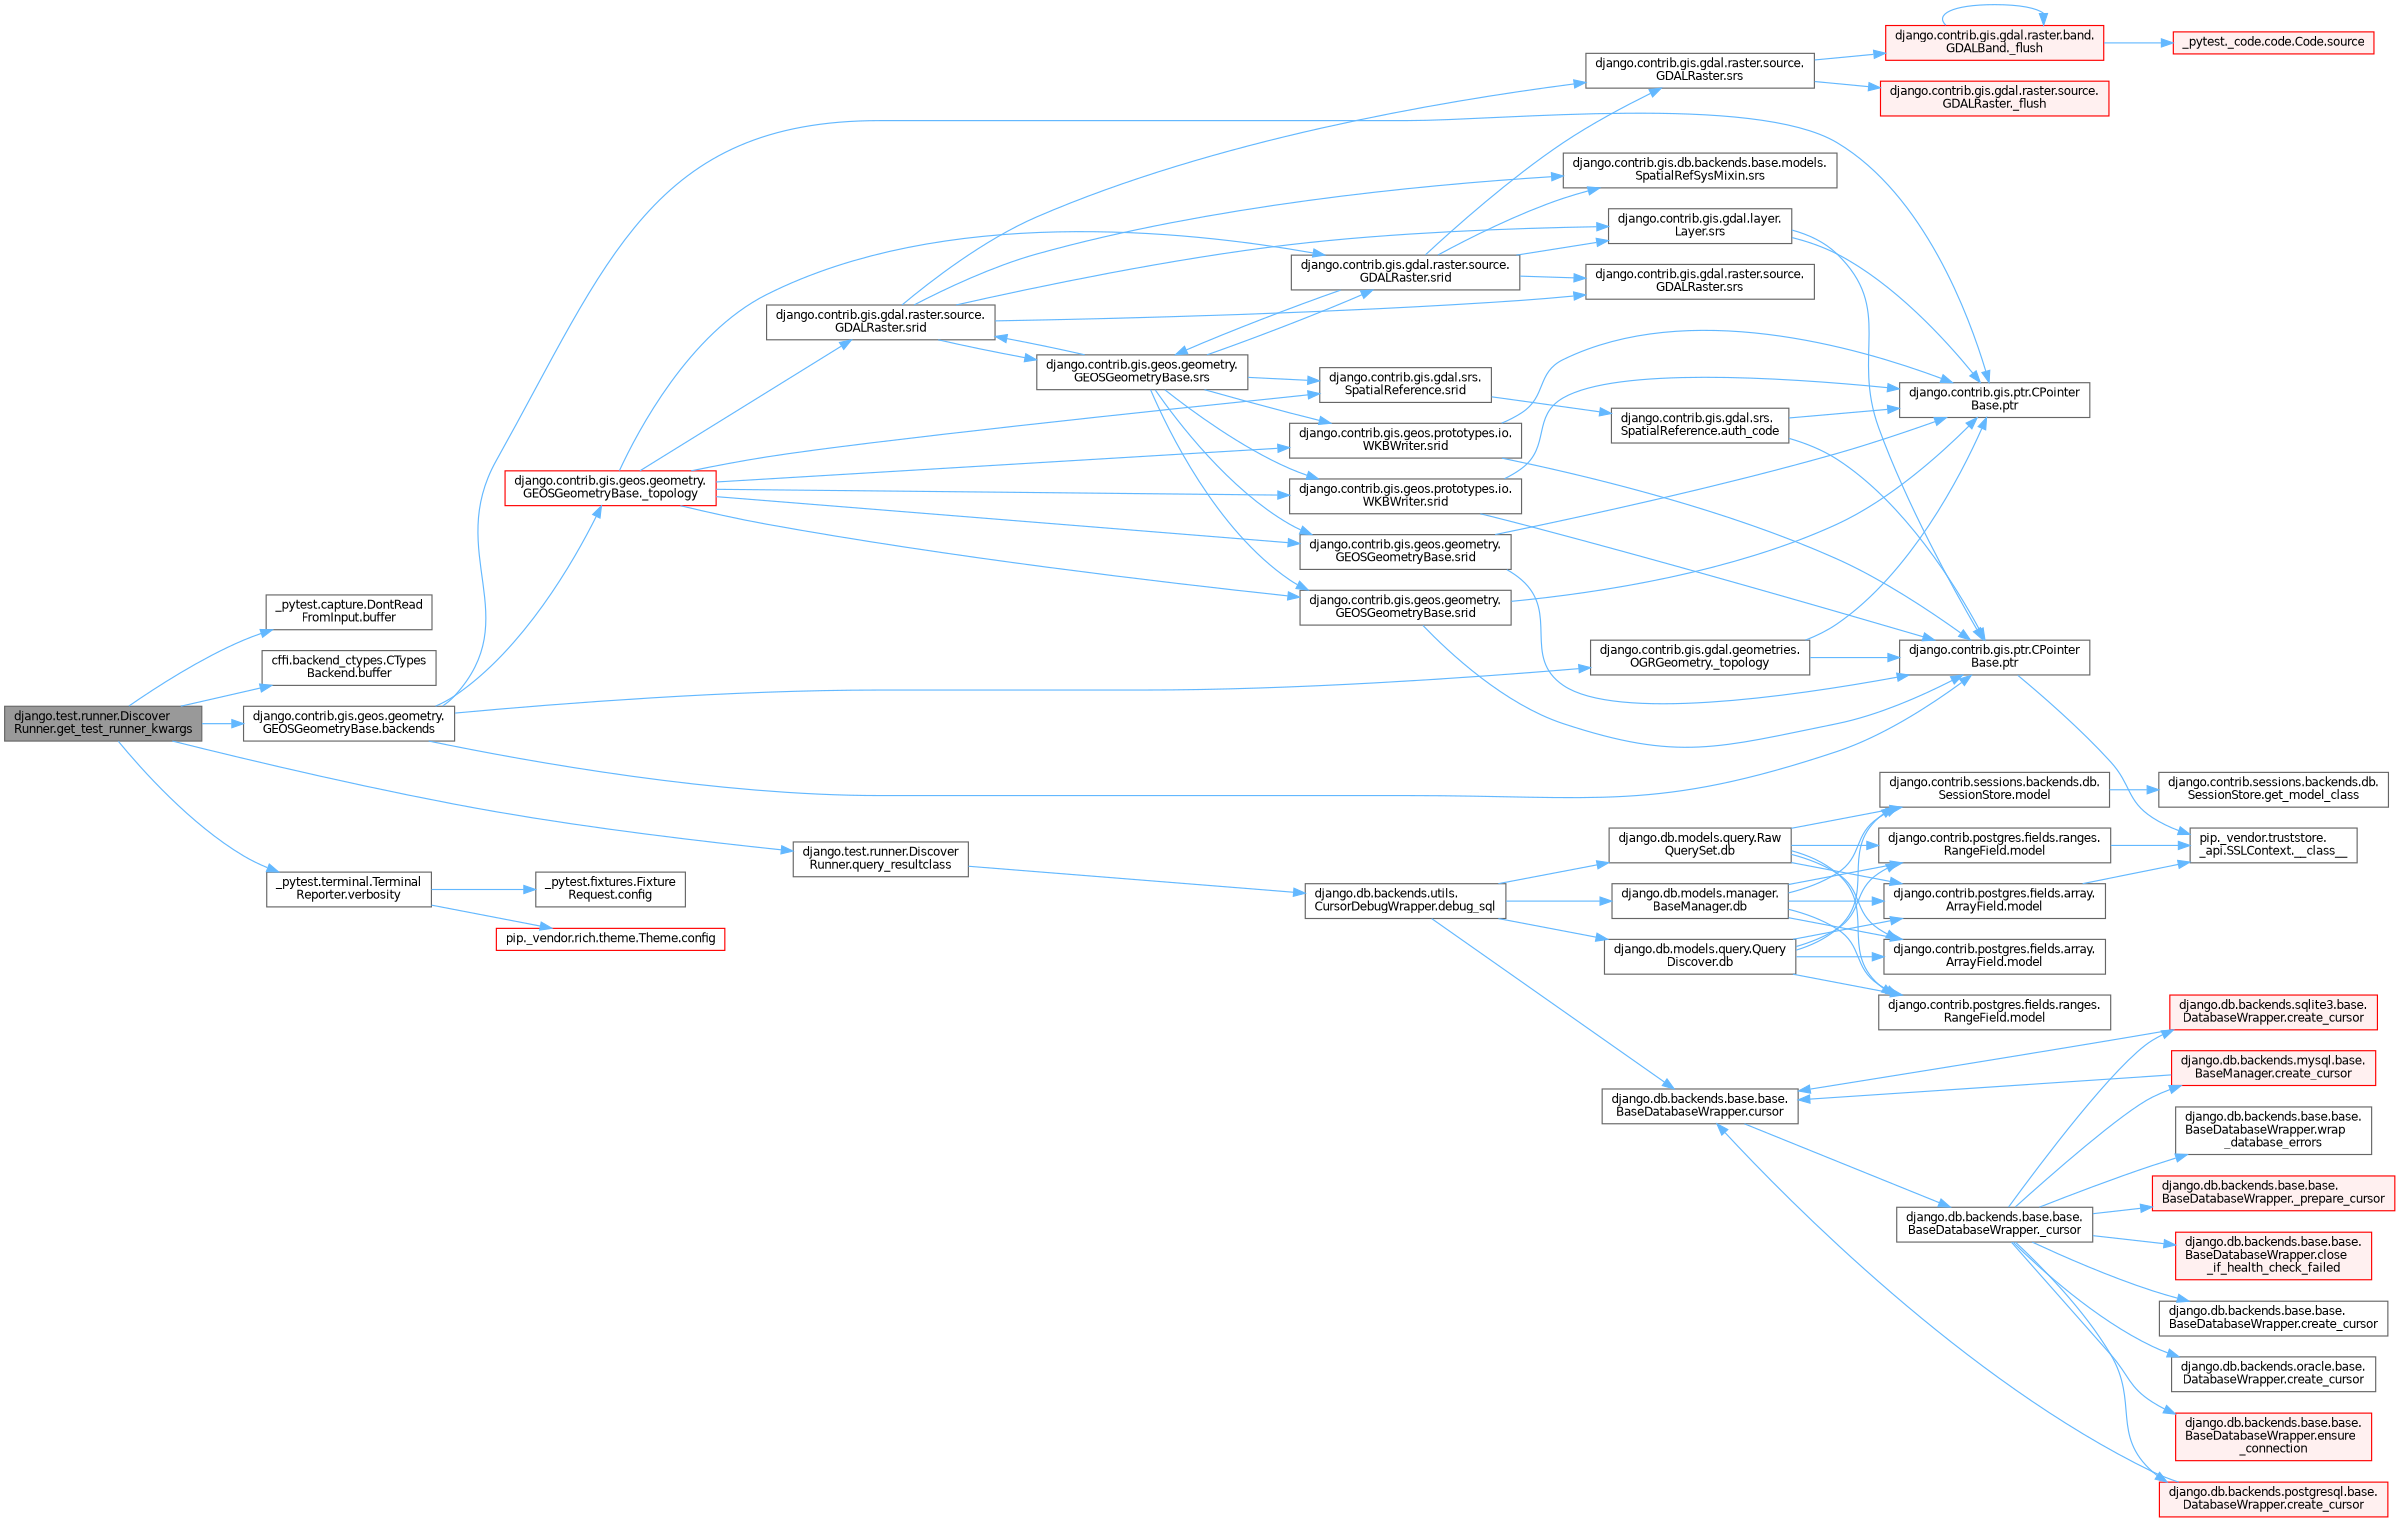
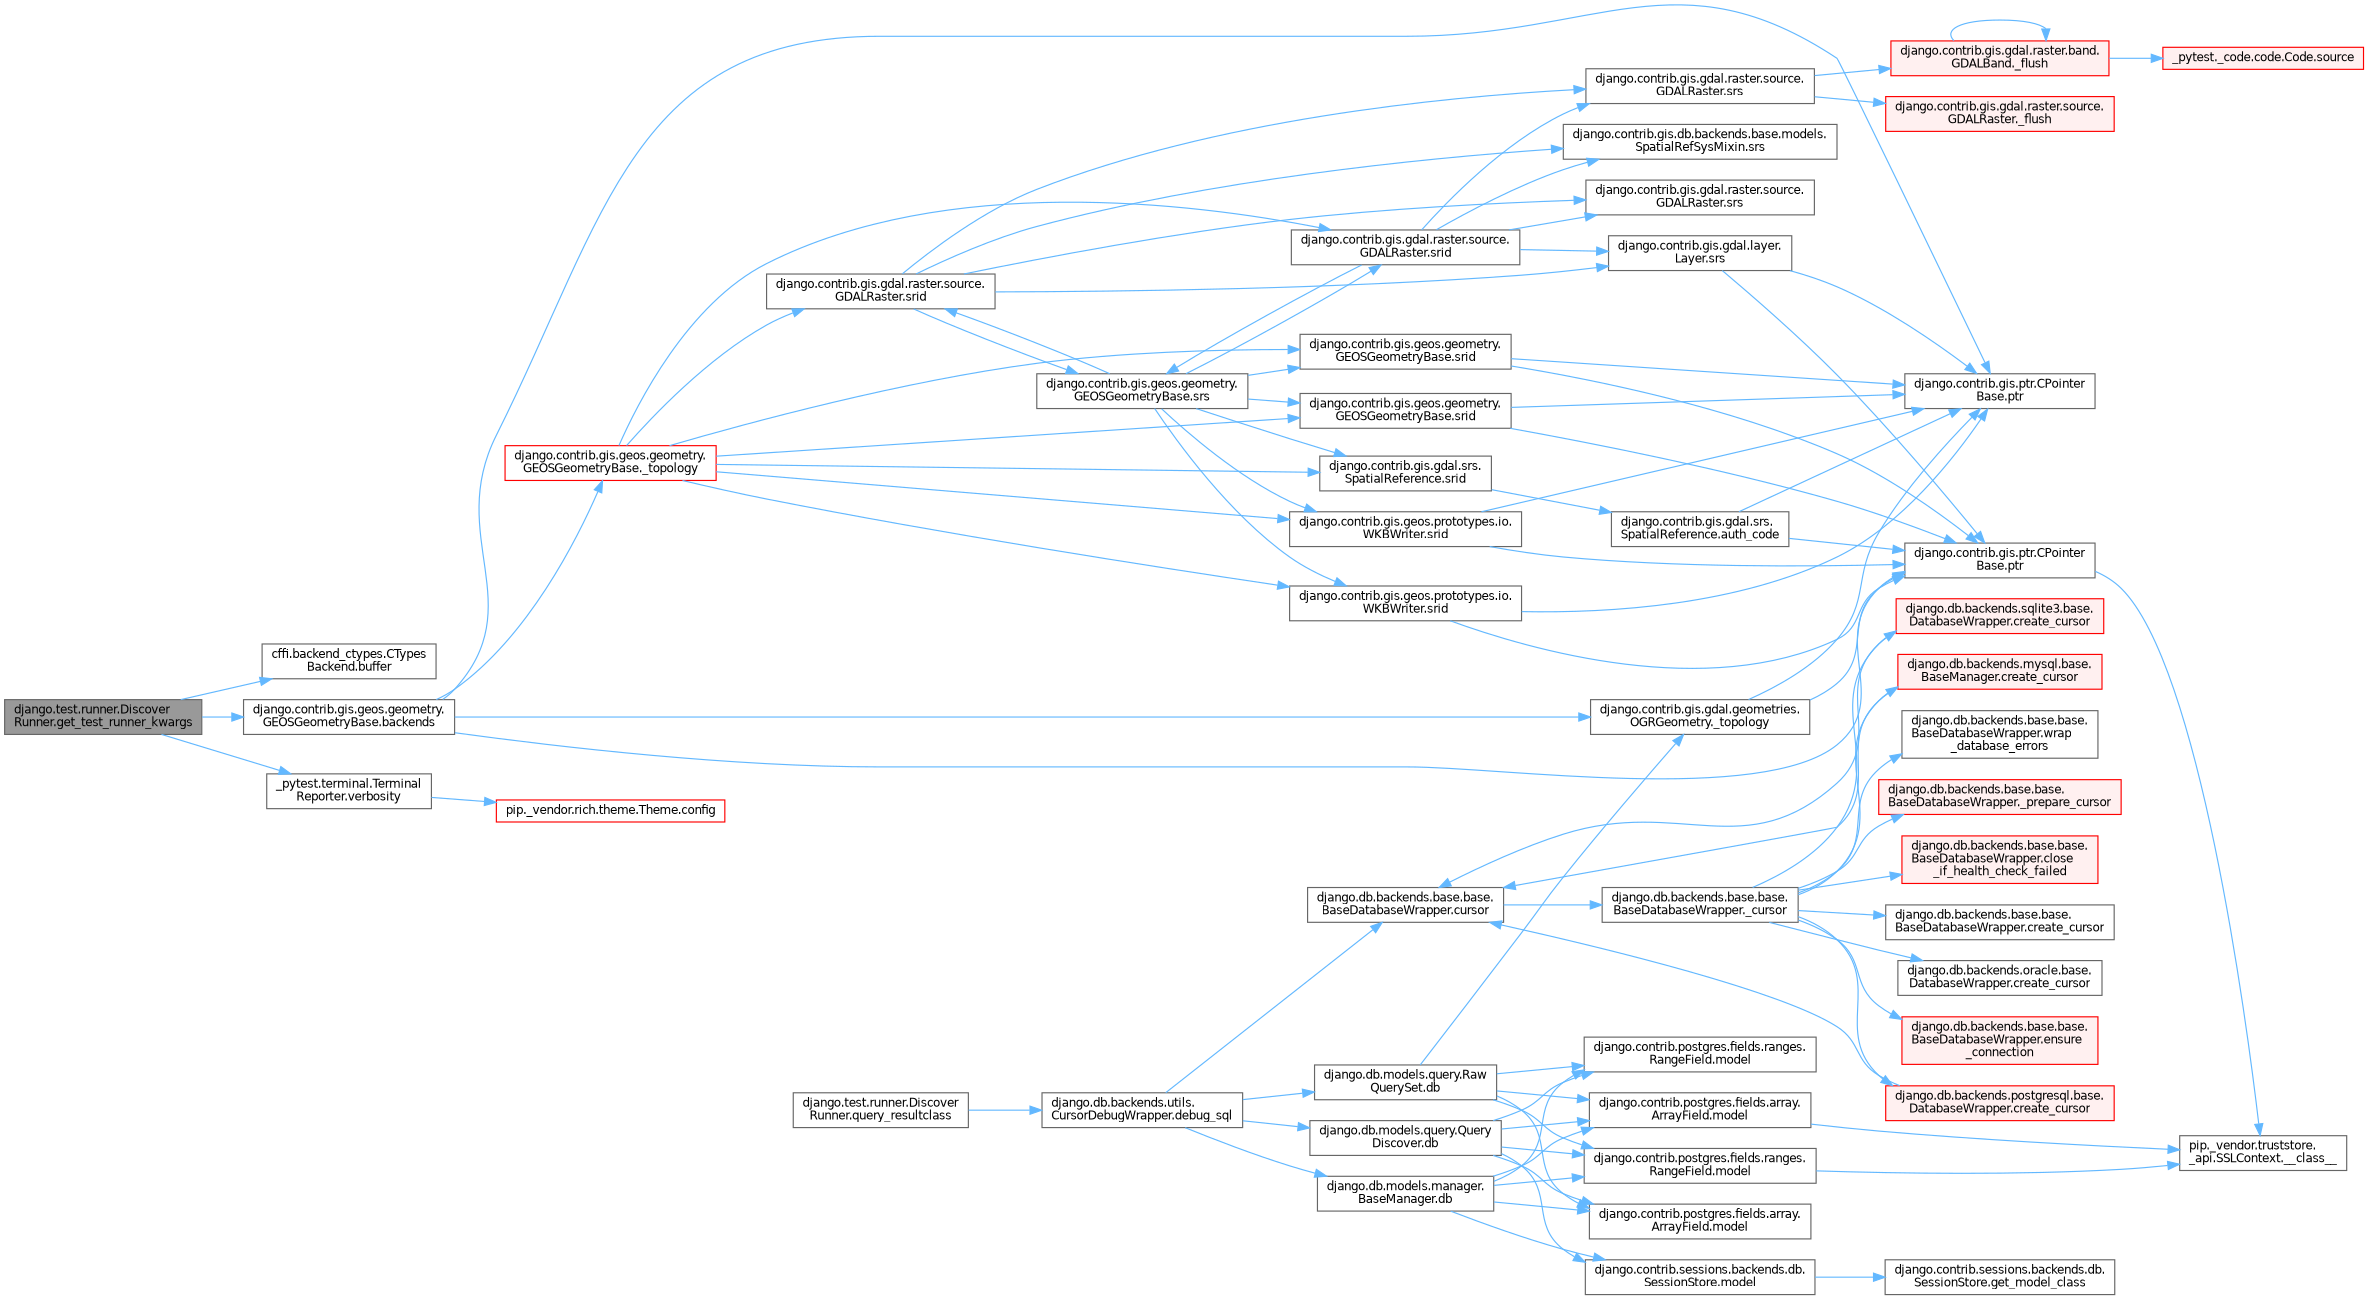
node "_pytest.capture.DontRead FromInput.buffer": removed
edge "django.test.runner.Discover Runner.get_test_runner_kwargs" -> "django.test.runner.Discover Runner.query_resultclass": removed
edge "django.db.models.query.Raw QuerySet.db" -> "django.contrib.sessions.backends.db. SessionStore.model": now "django.db.models.query.Raw QuerySet.db" -> "django.contrib.gis.gdal.geometries. OGRGeometry._topology"
node "_pytest.fixtures.Fixture Request.config": removed
